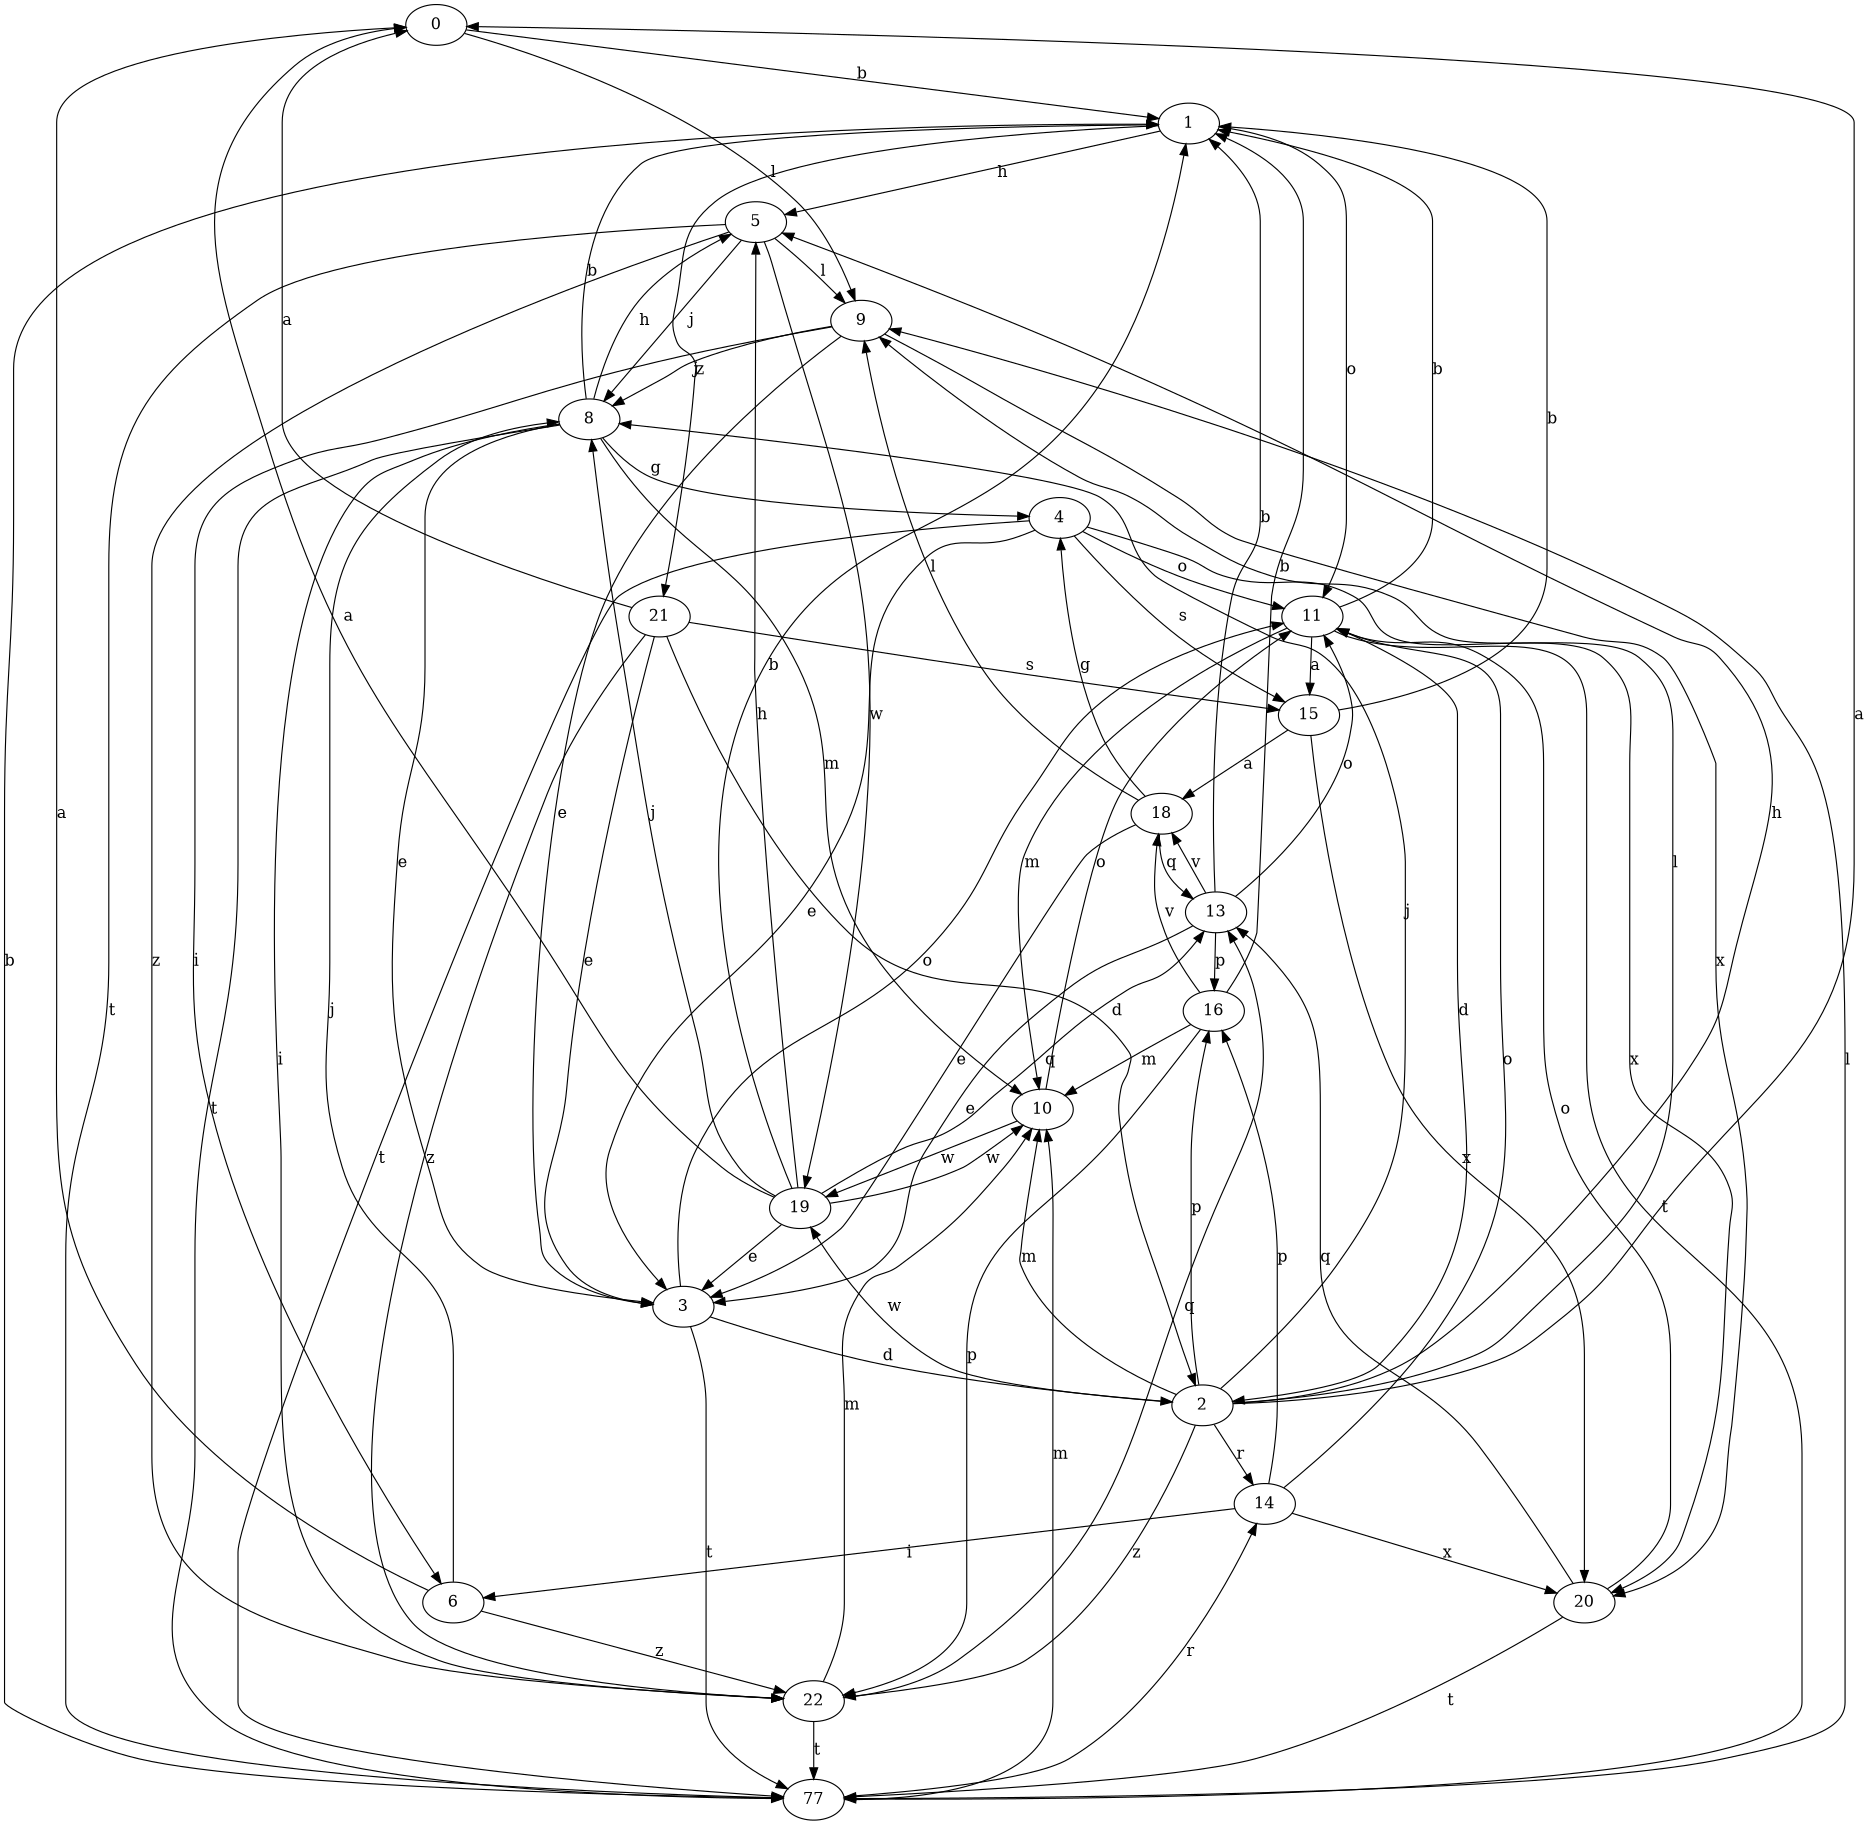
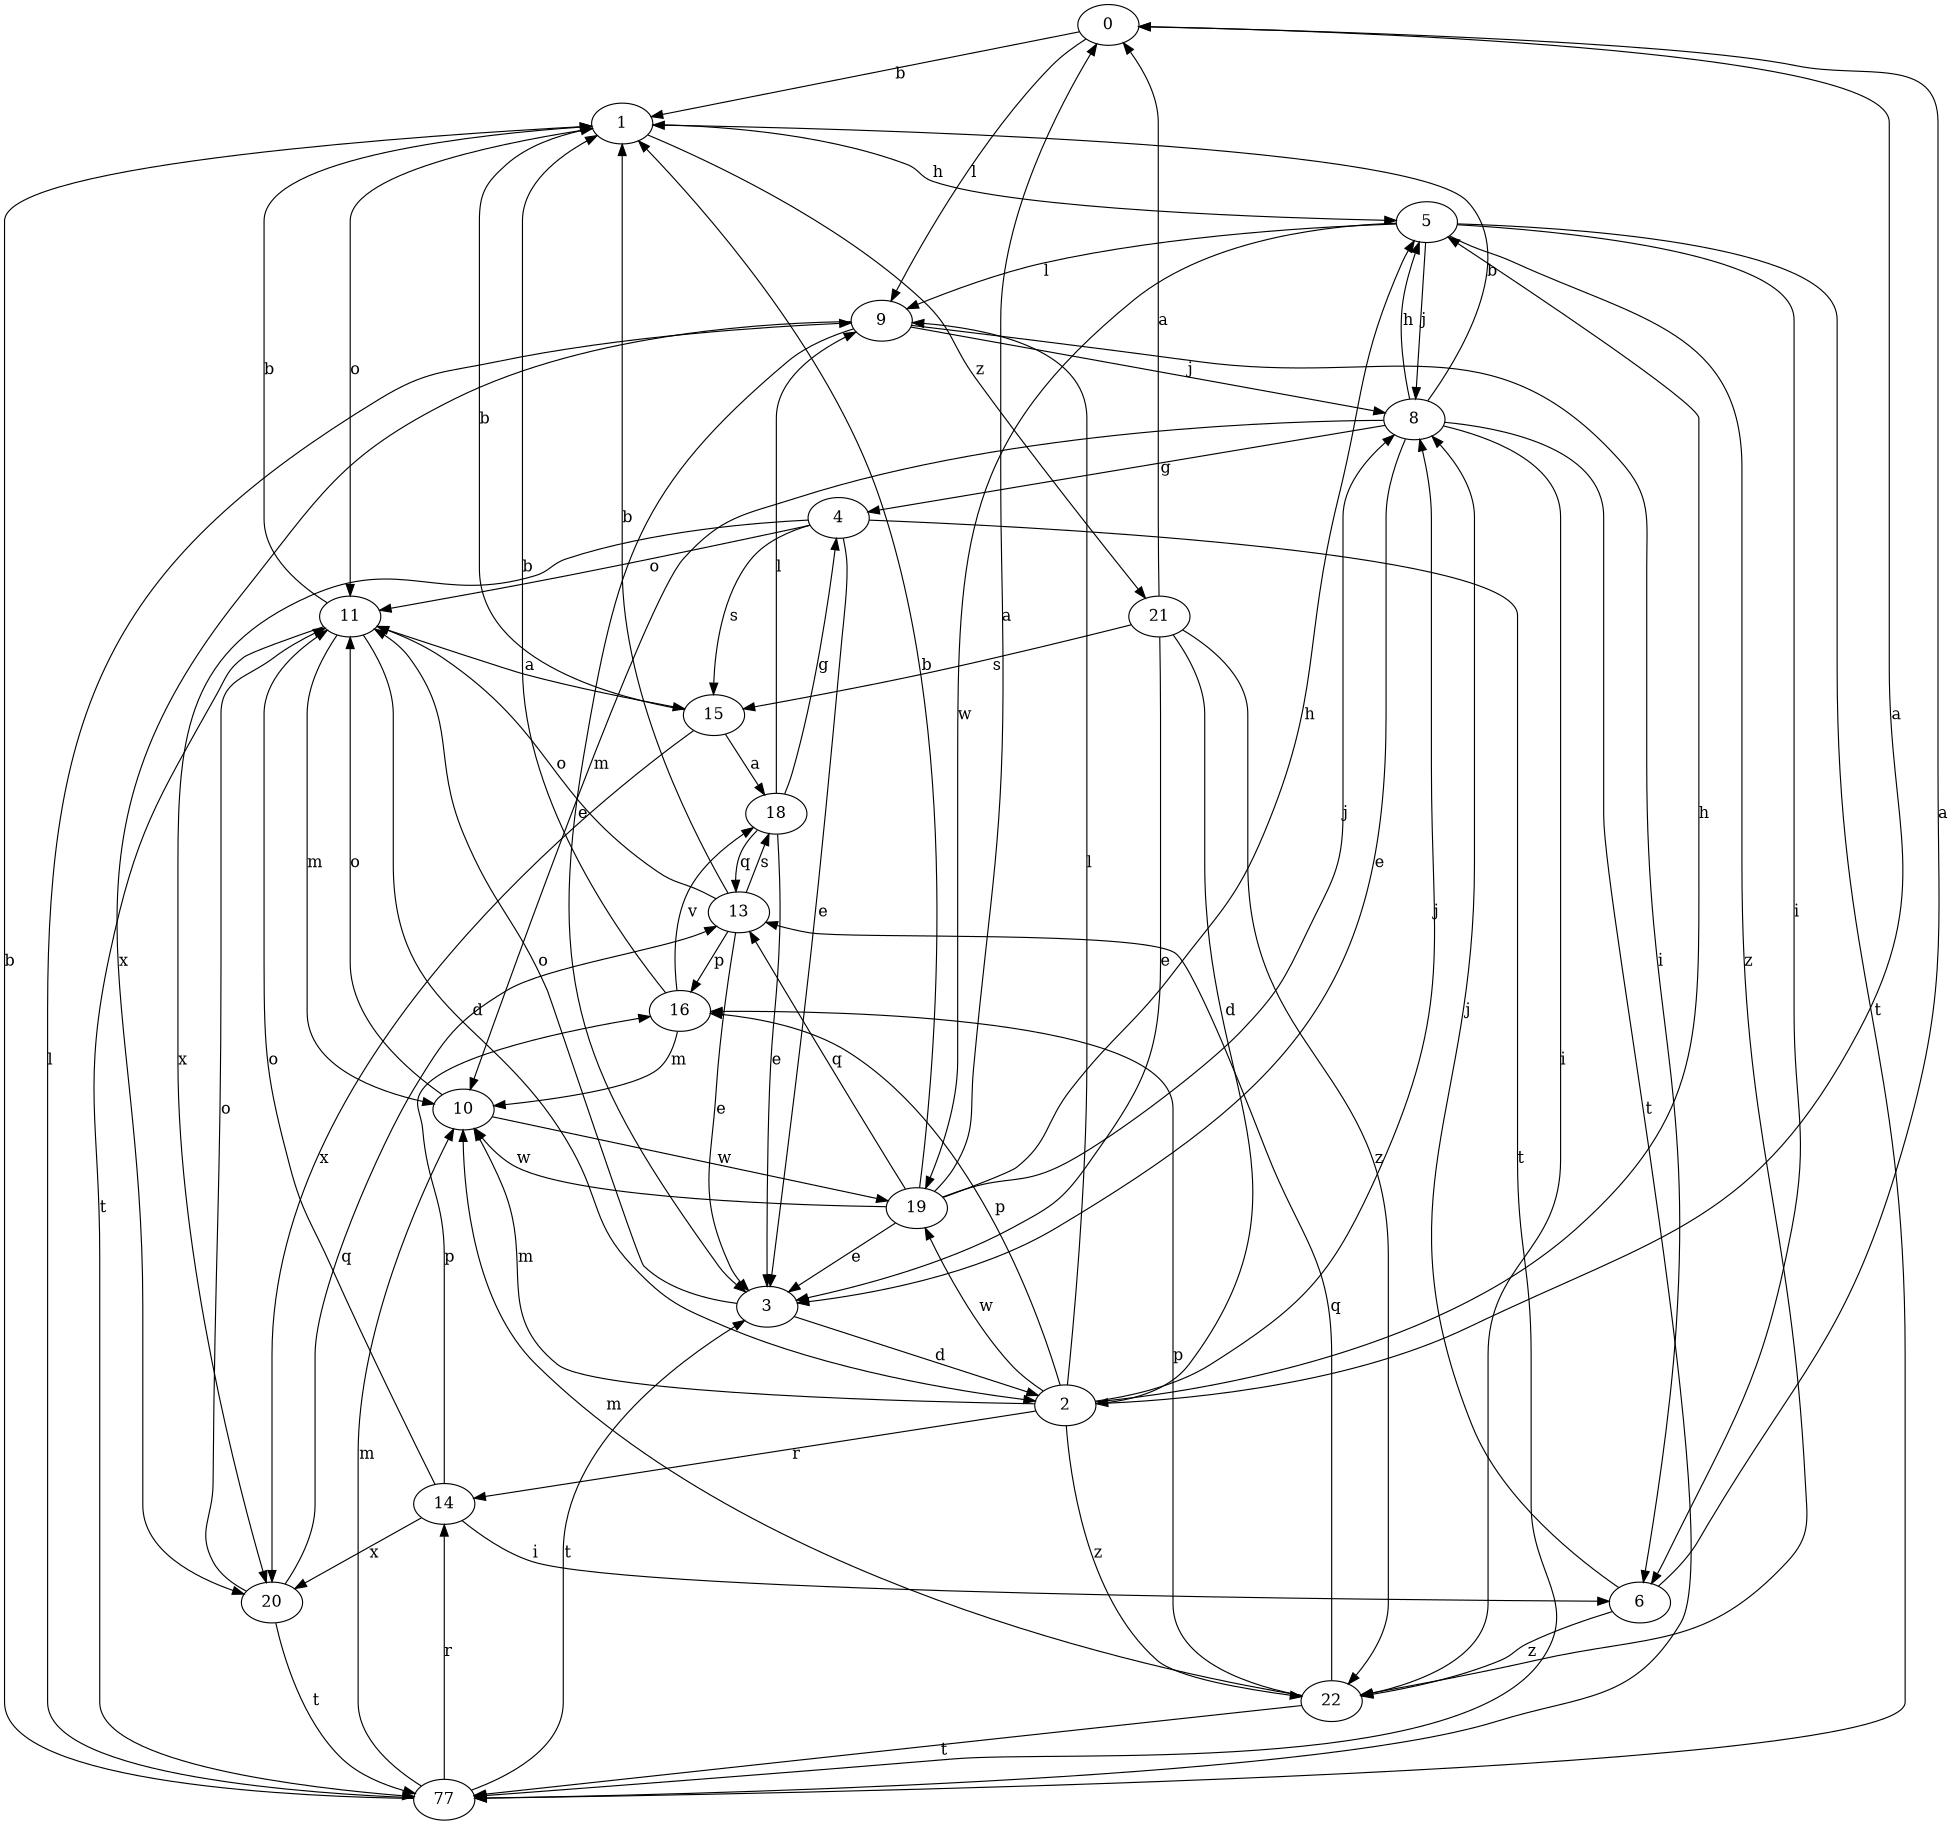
edge "5" -> "6": added, label "i"
edge "13" -> "18": label "v" -> "s"
edge "16" -> "22": reversed
edge "3" -> "77": reversed
